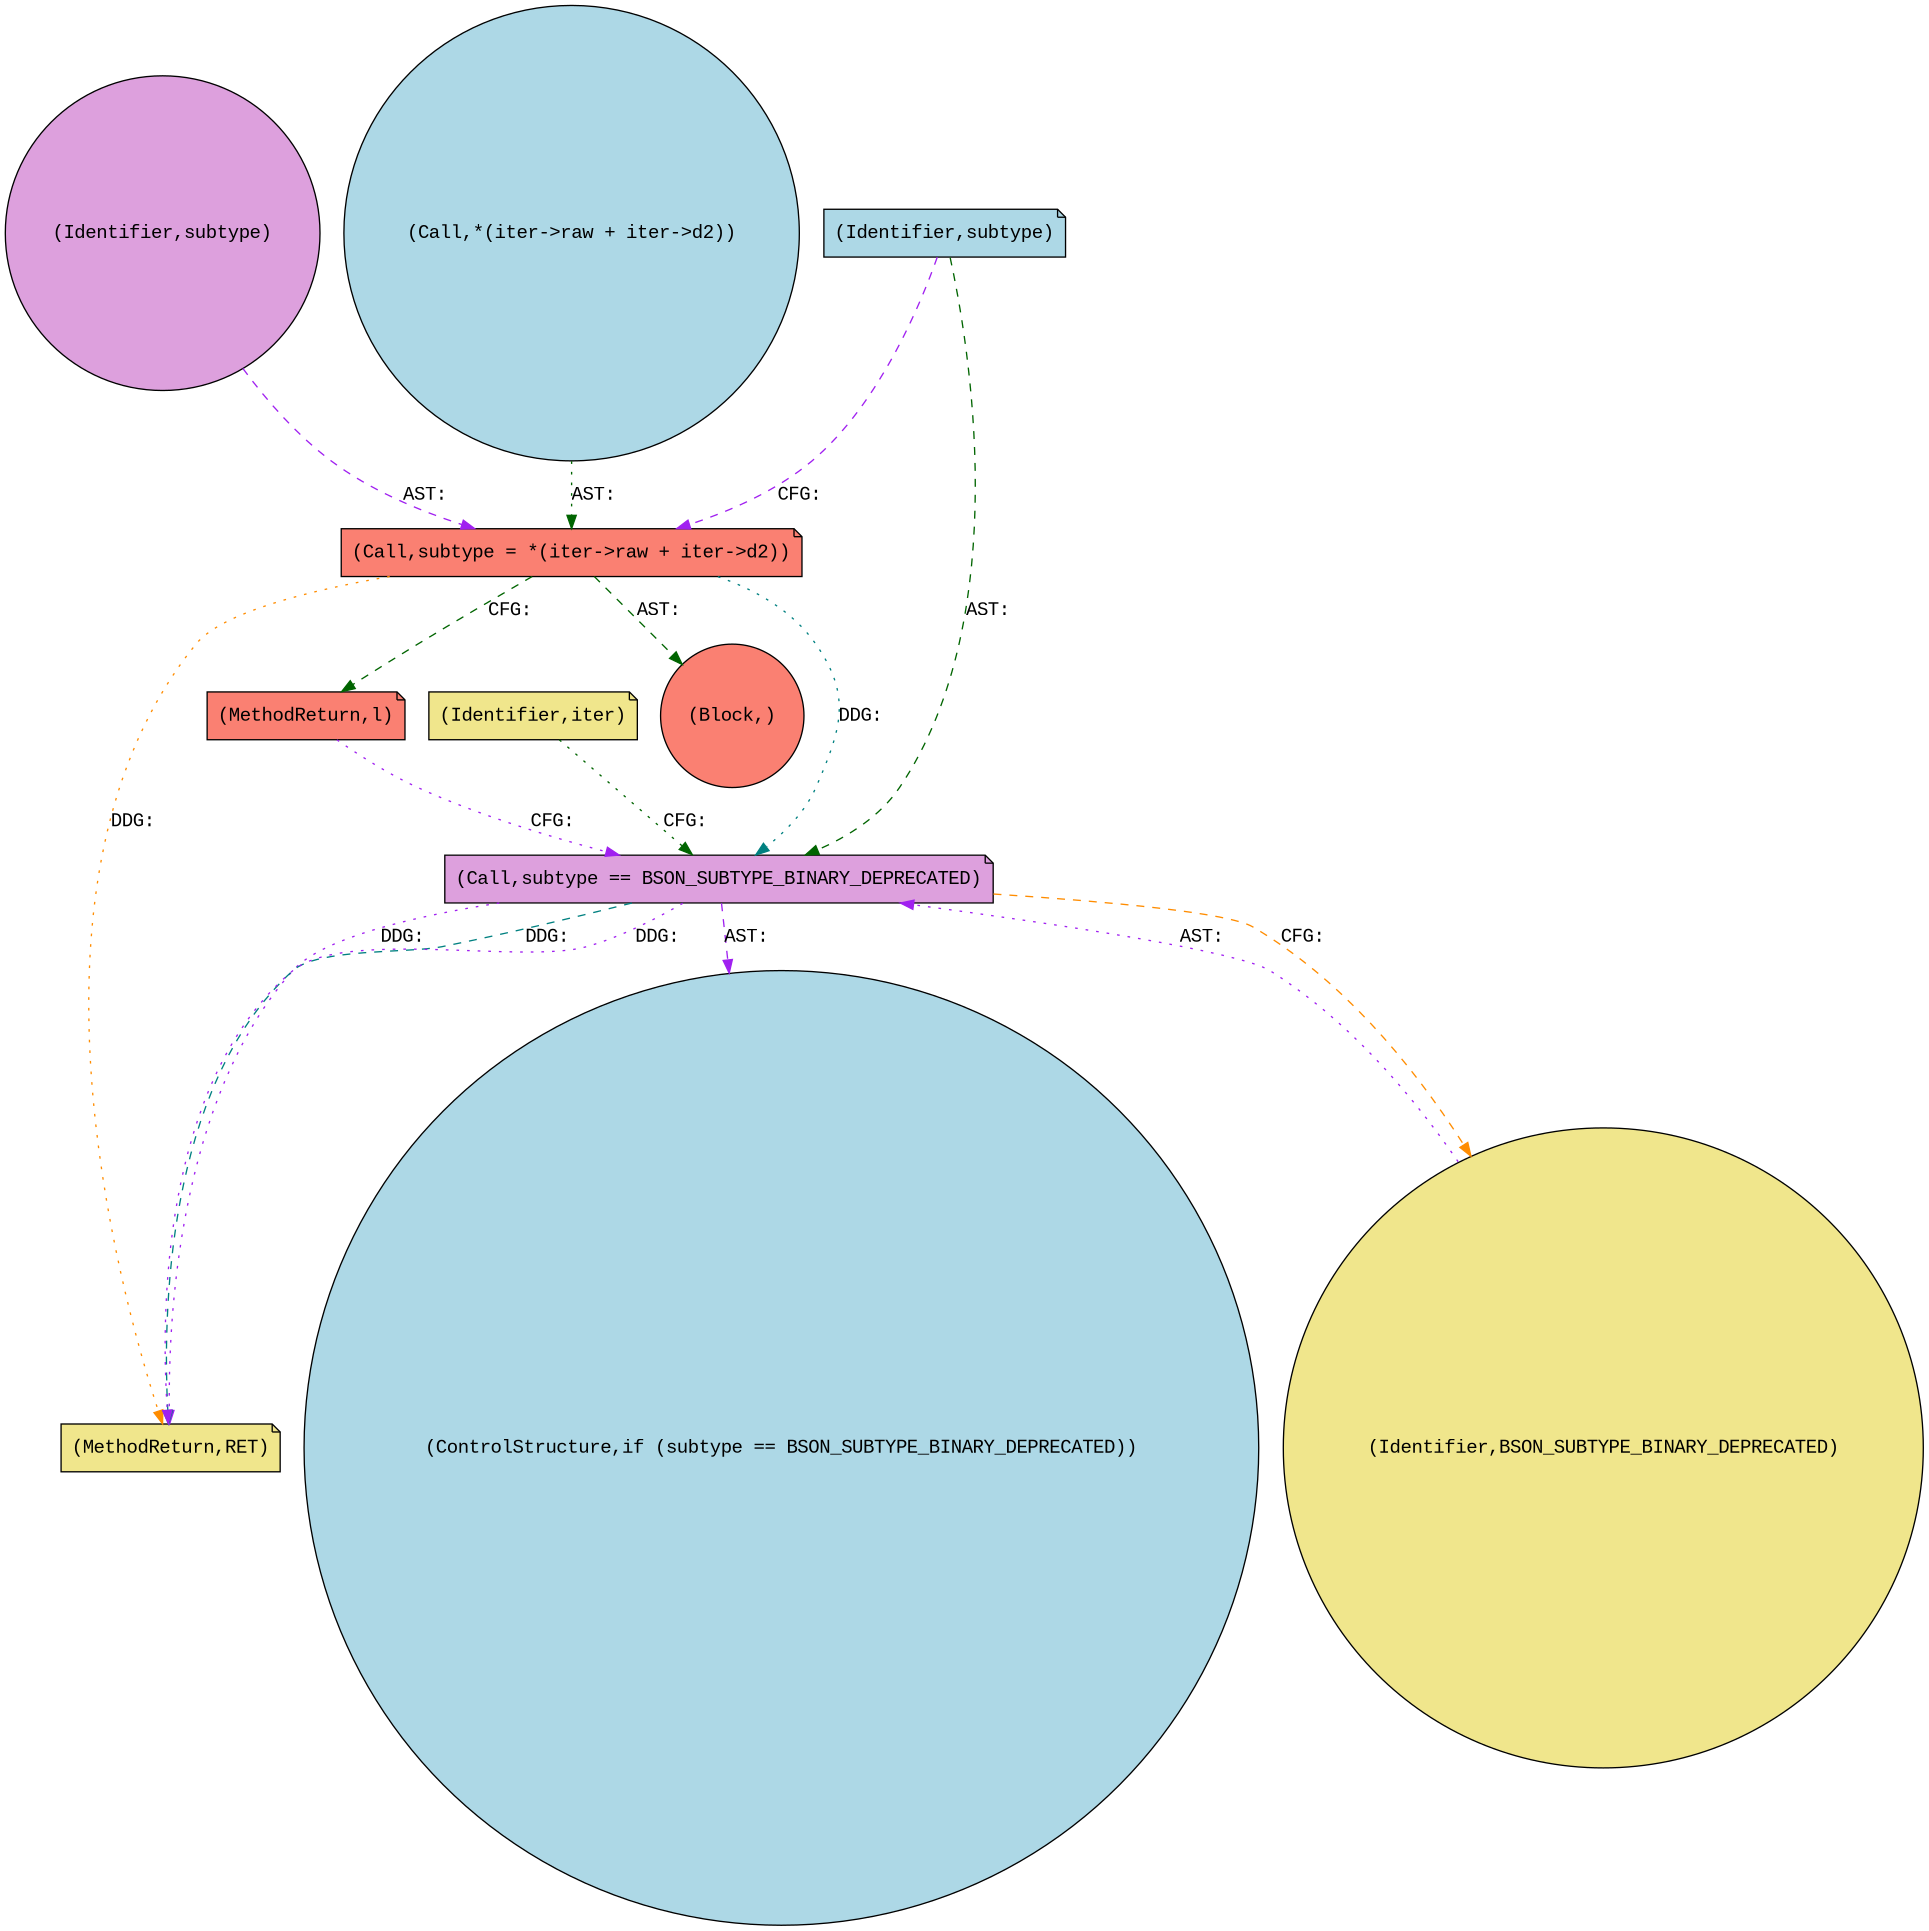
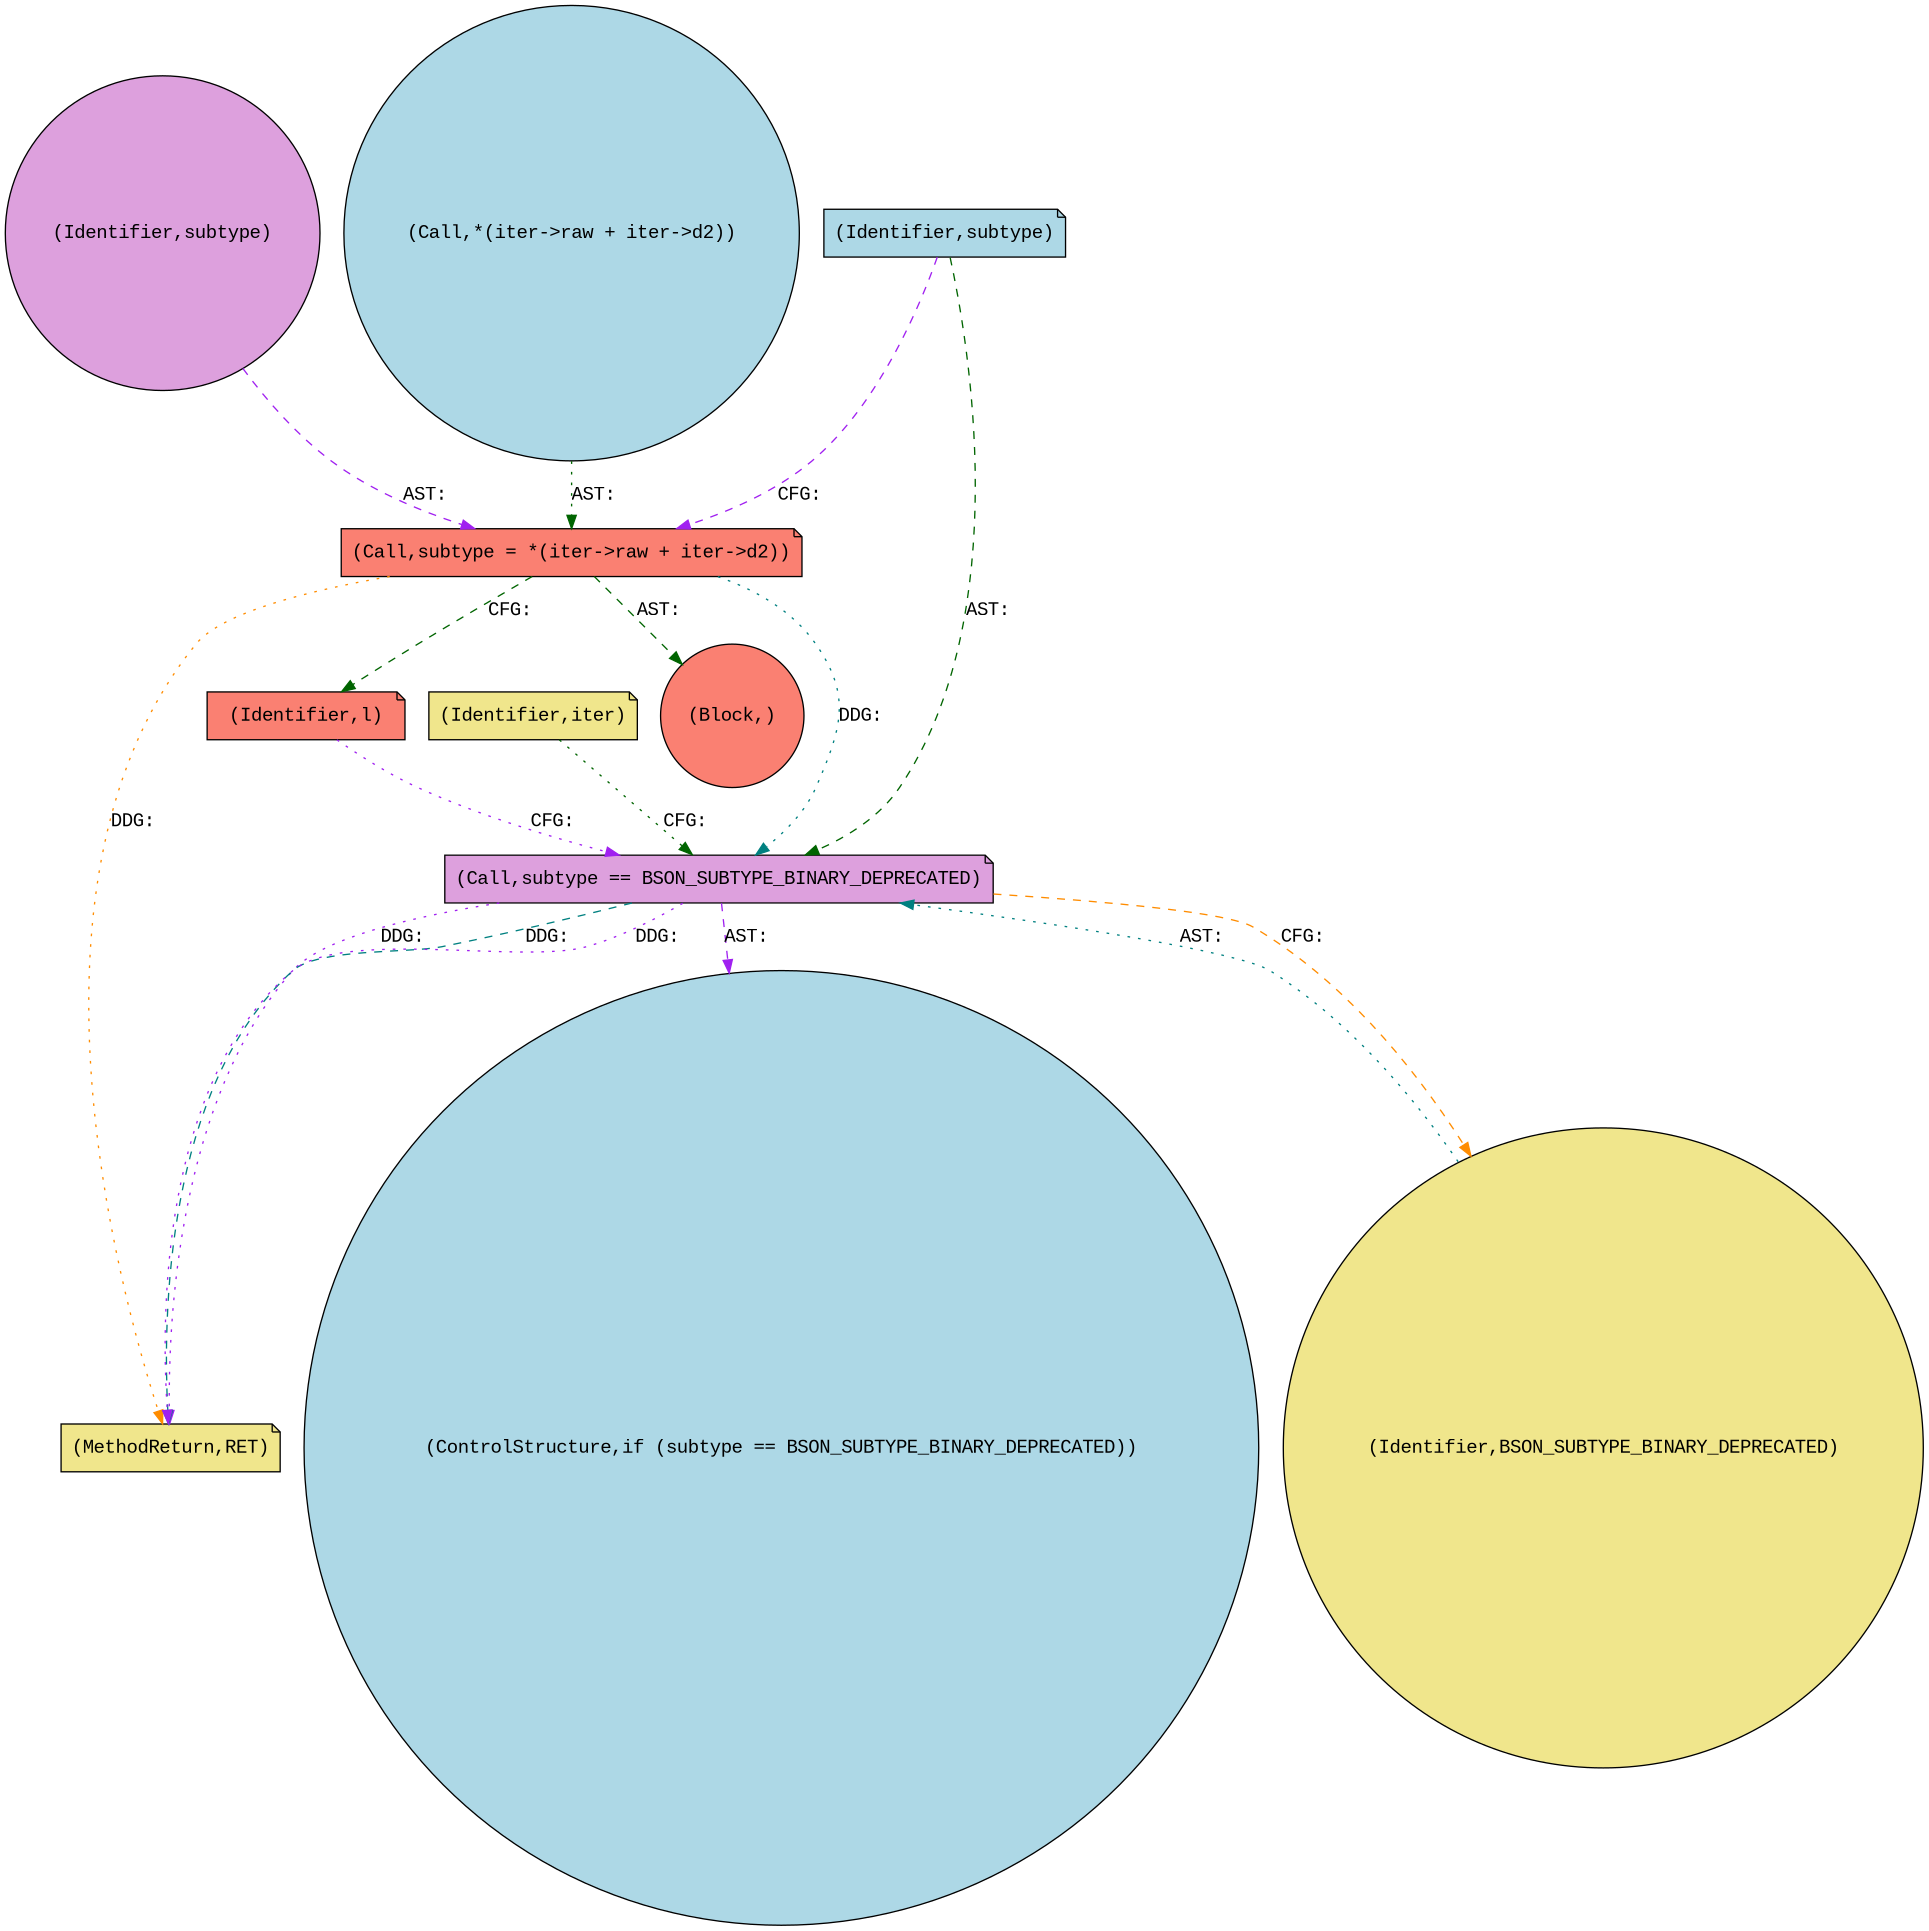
node "(MethodReturn,l)": label "(MethodReturn,l)" -> "(Identifier,l)"
edge "(Identifier,BSON_SUBTYPE_BINARY_DEPRECATED)" -> "(Call,subtype == BSON_SUBTYPE_BINARY_DEPRECATED)": color purple -> teal
